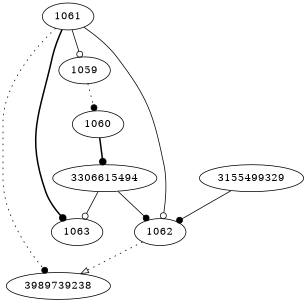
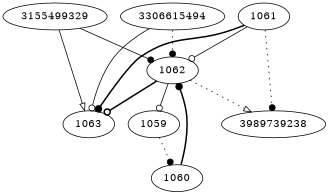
edge "1061" -> "1059": now "1062" -> "1059"
edge "3155499329" -> "1063": added
edge "1062" -> "1063": added
edge "1060" -> "3306615494": now "1060" -> "1062"
edge "3306615494" -> "1062": style solid -> dotted
